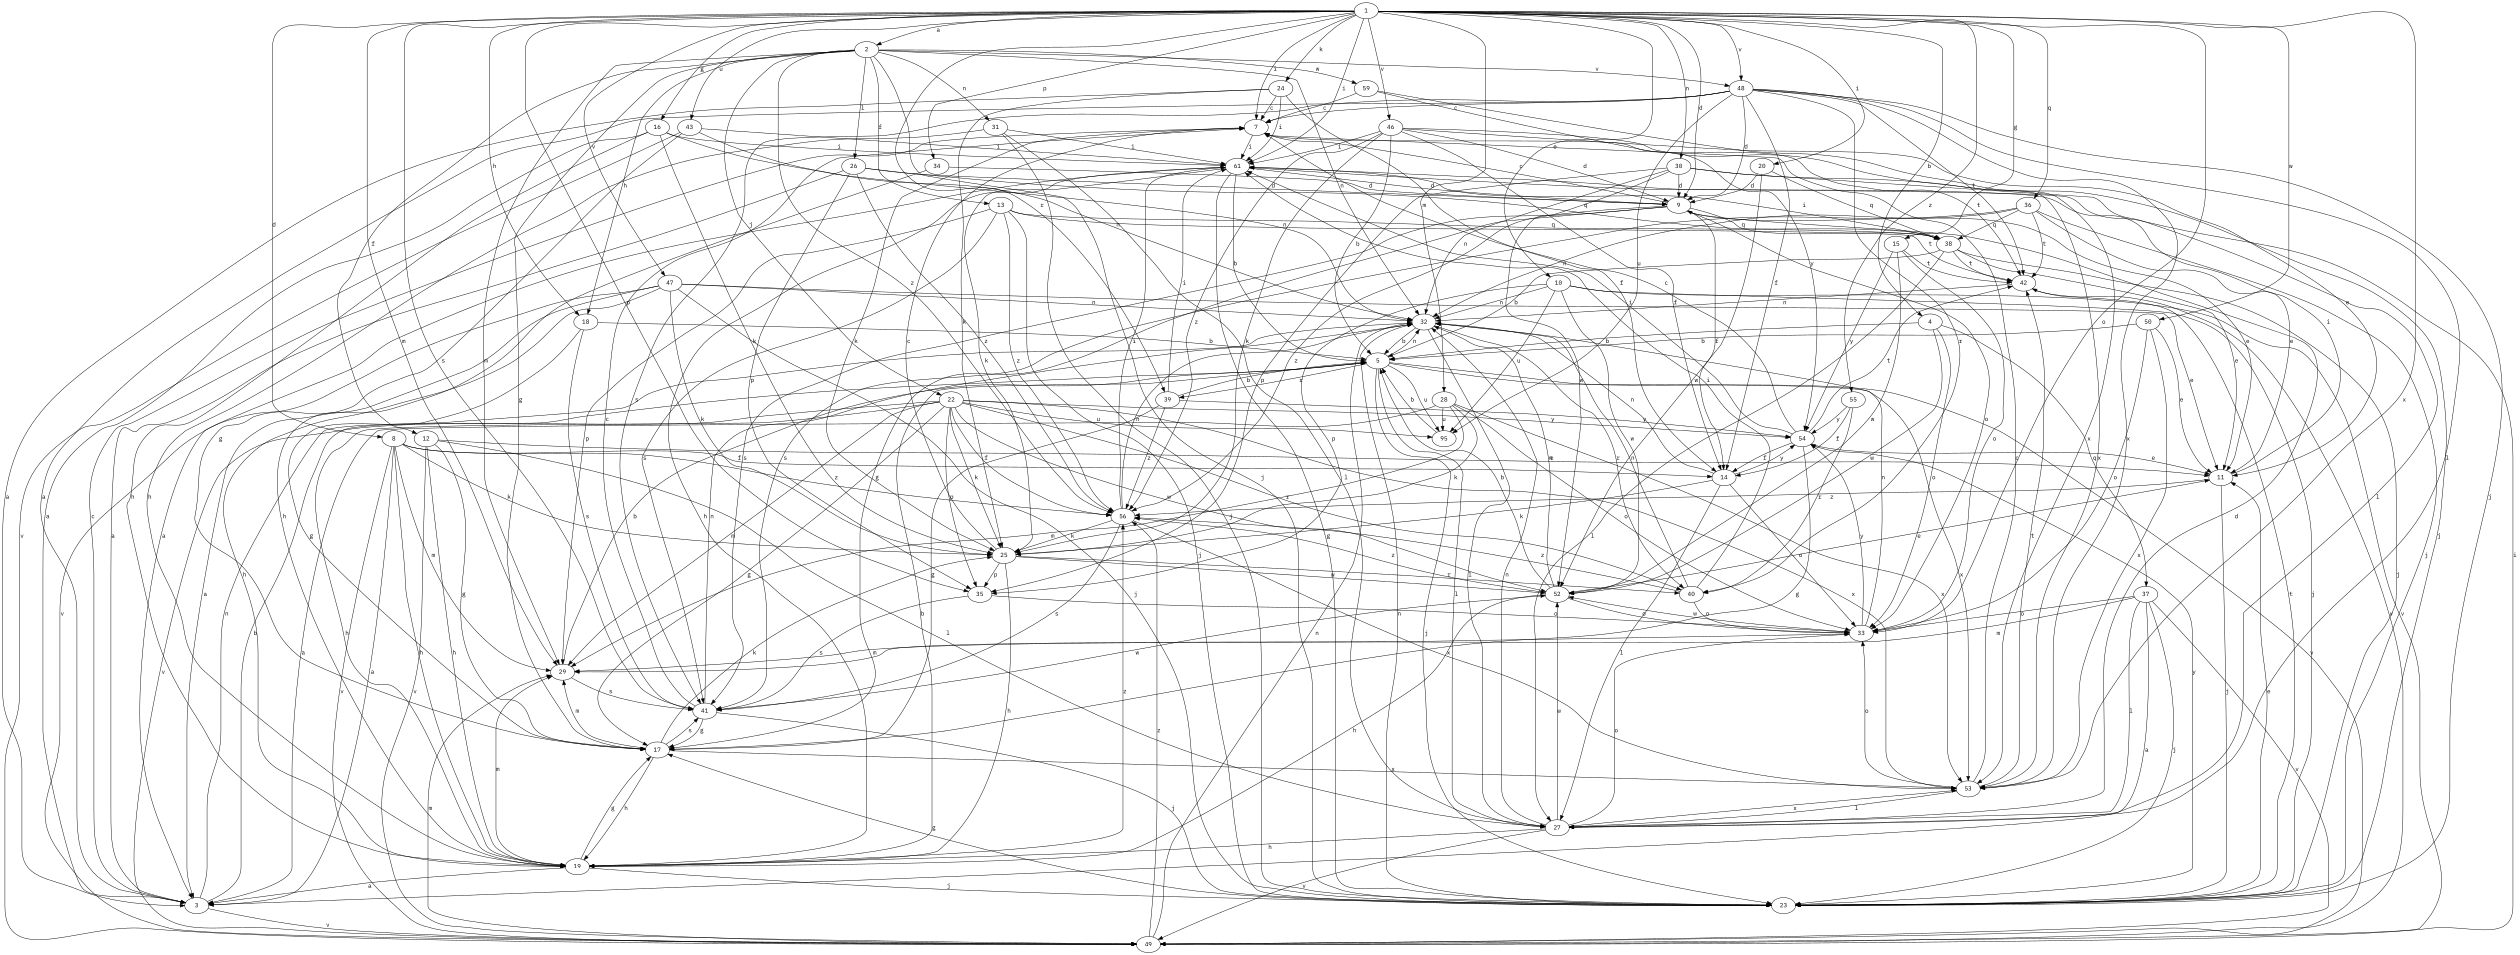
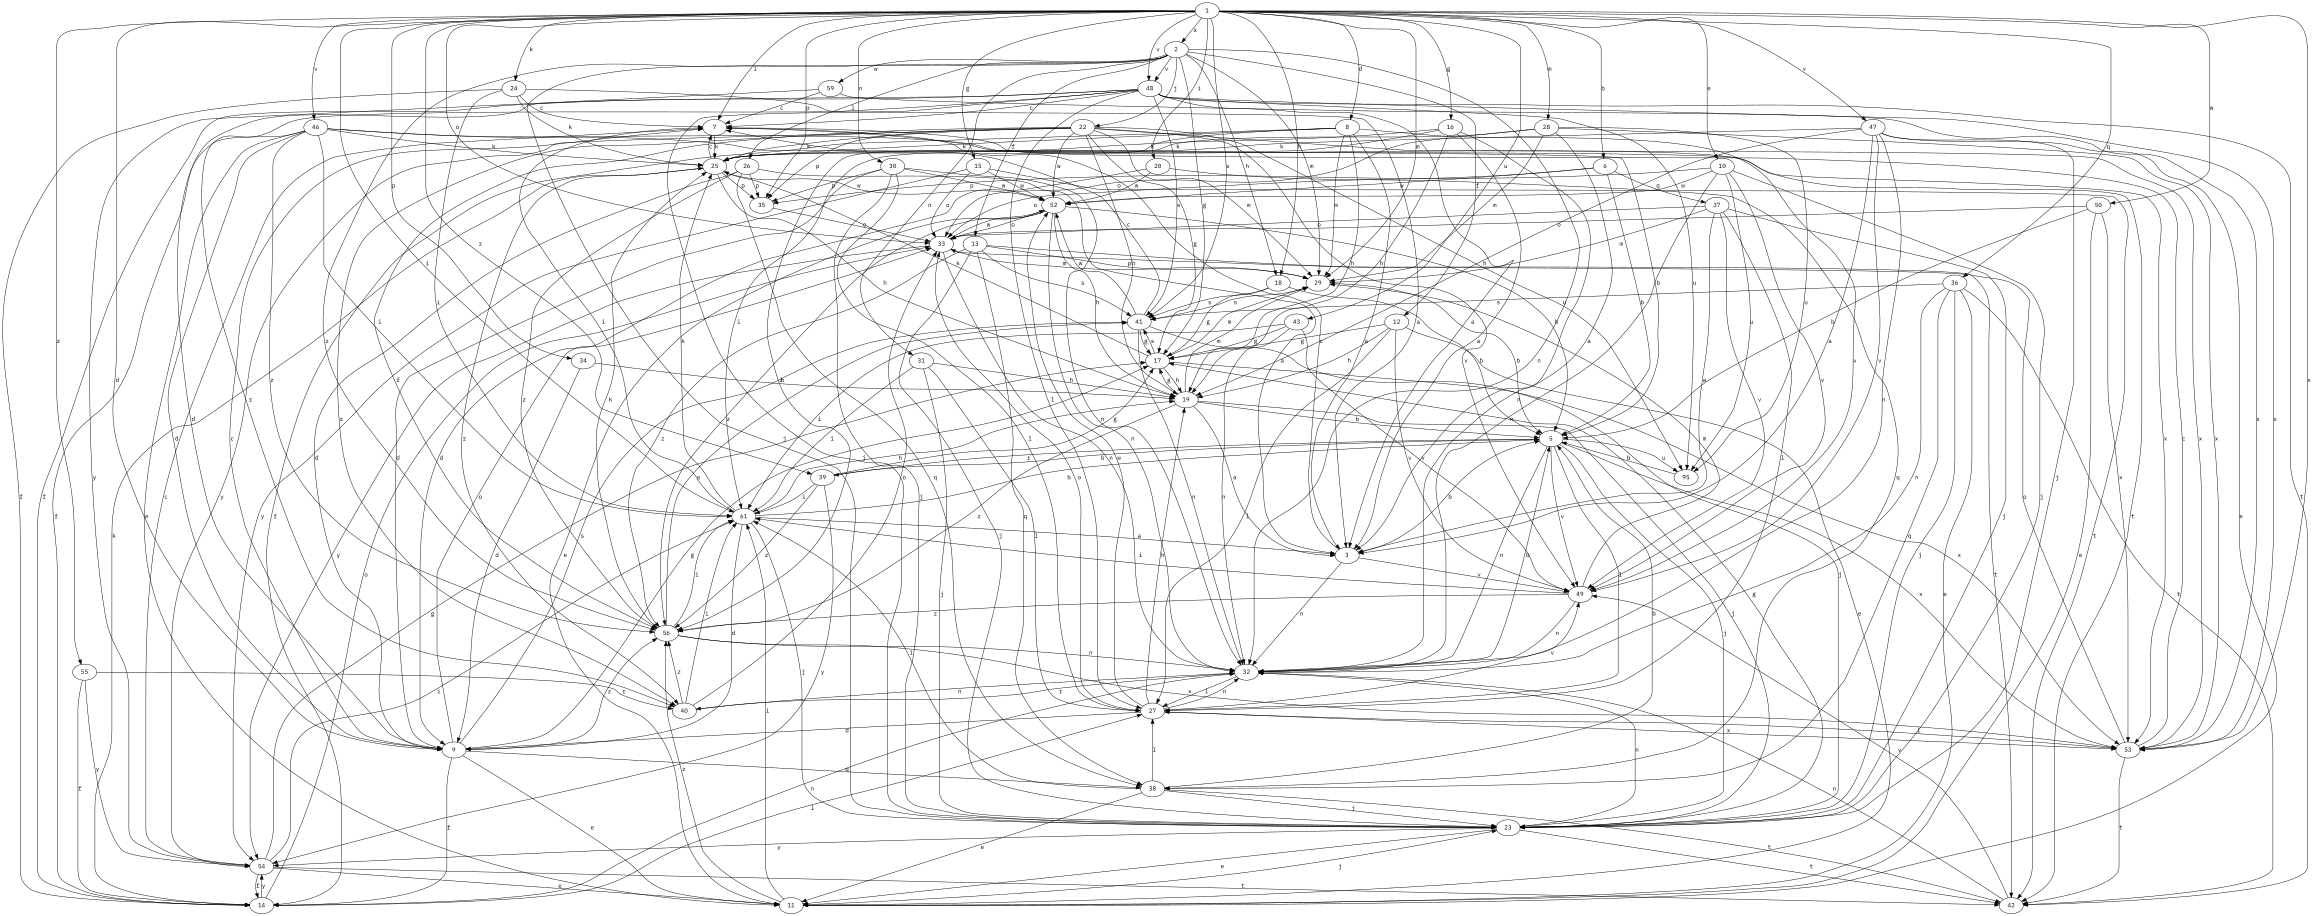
edge "7" -> "61": reversed
node "4": label "4" -> "6"
edge "61" -> "23": label "g" -> "j"
edge "35" -> "41": removed, label "s"
